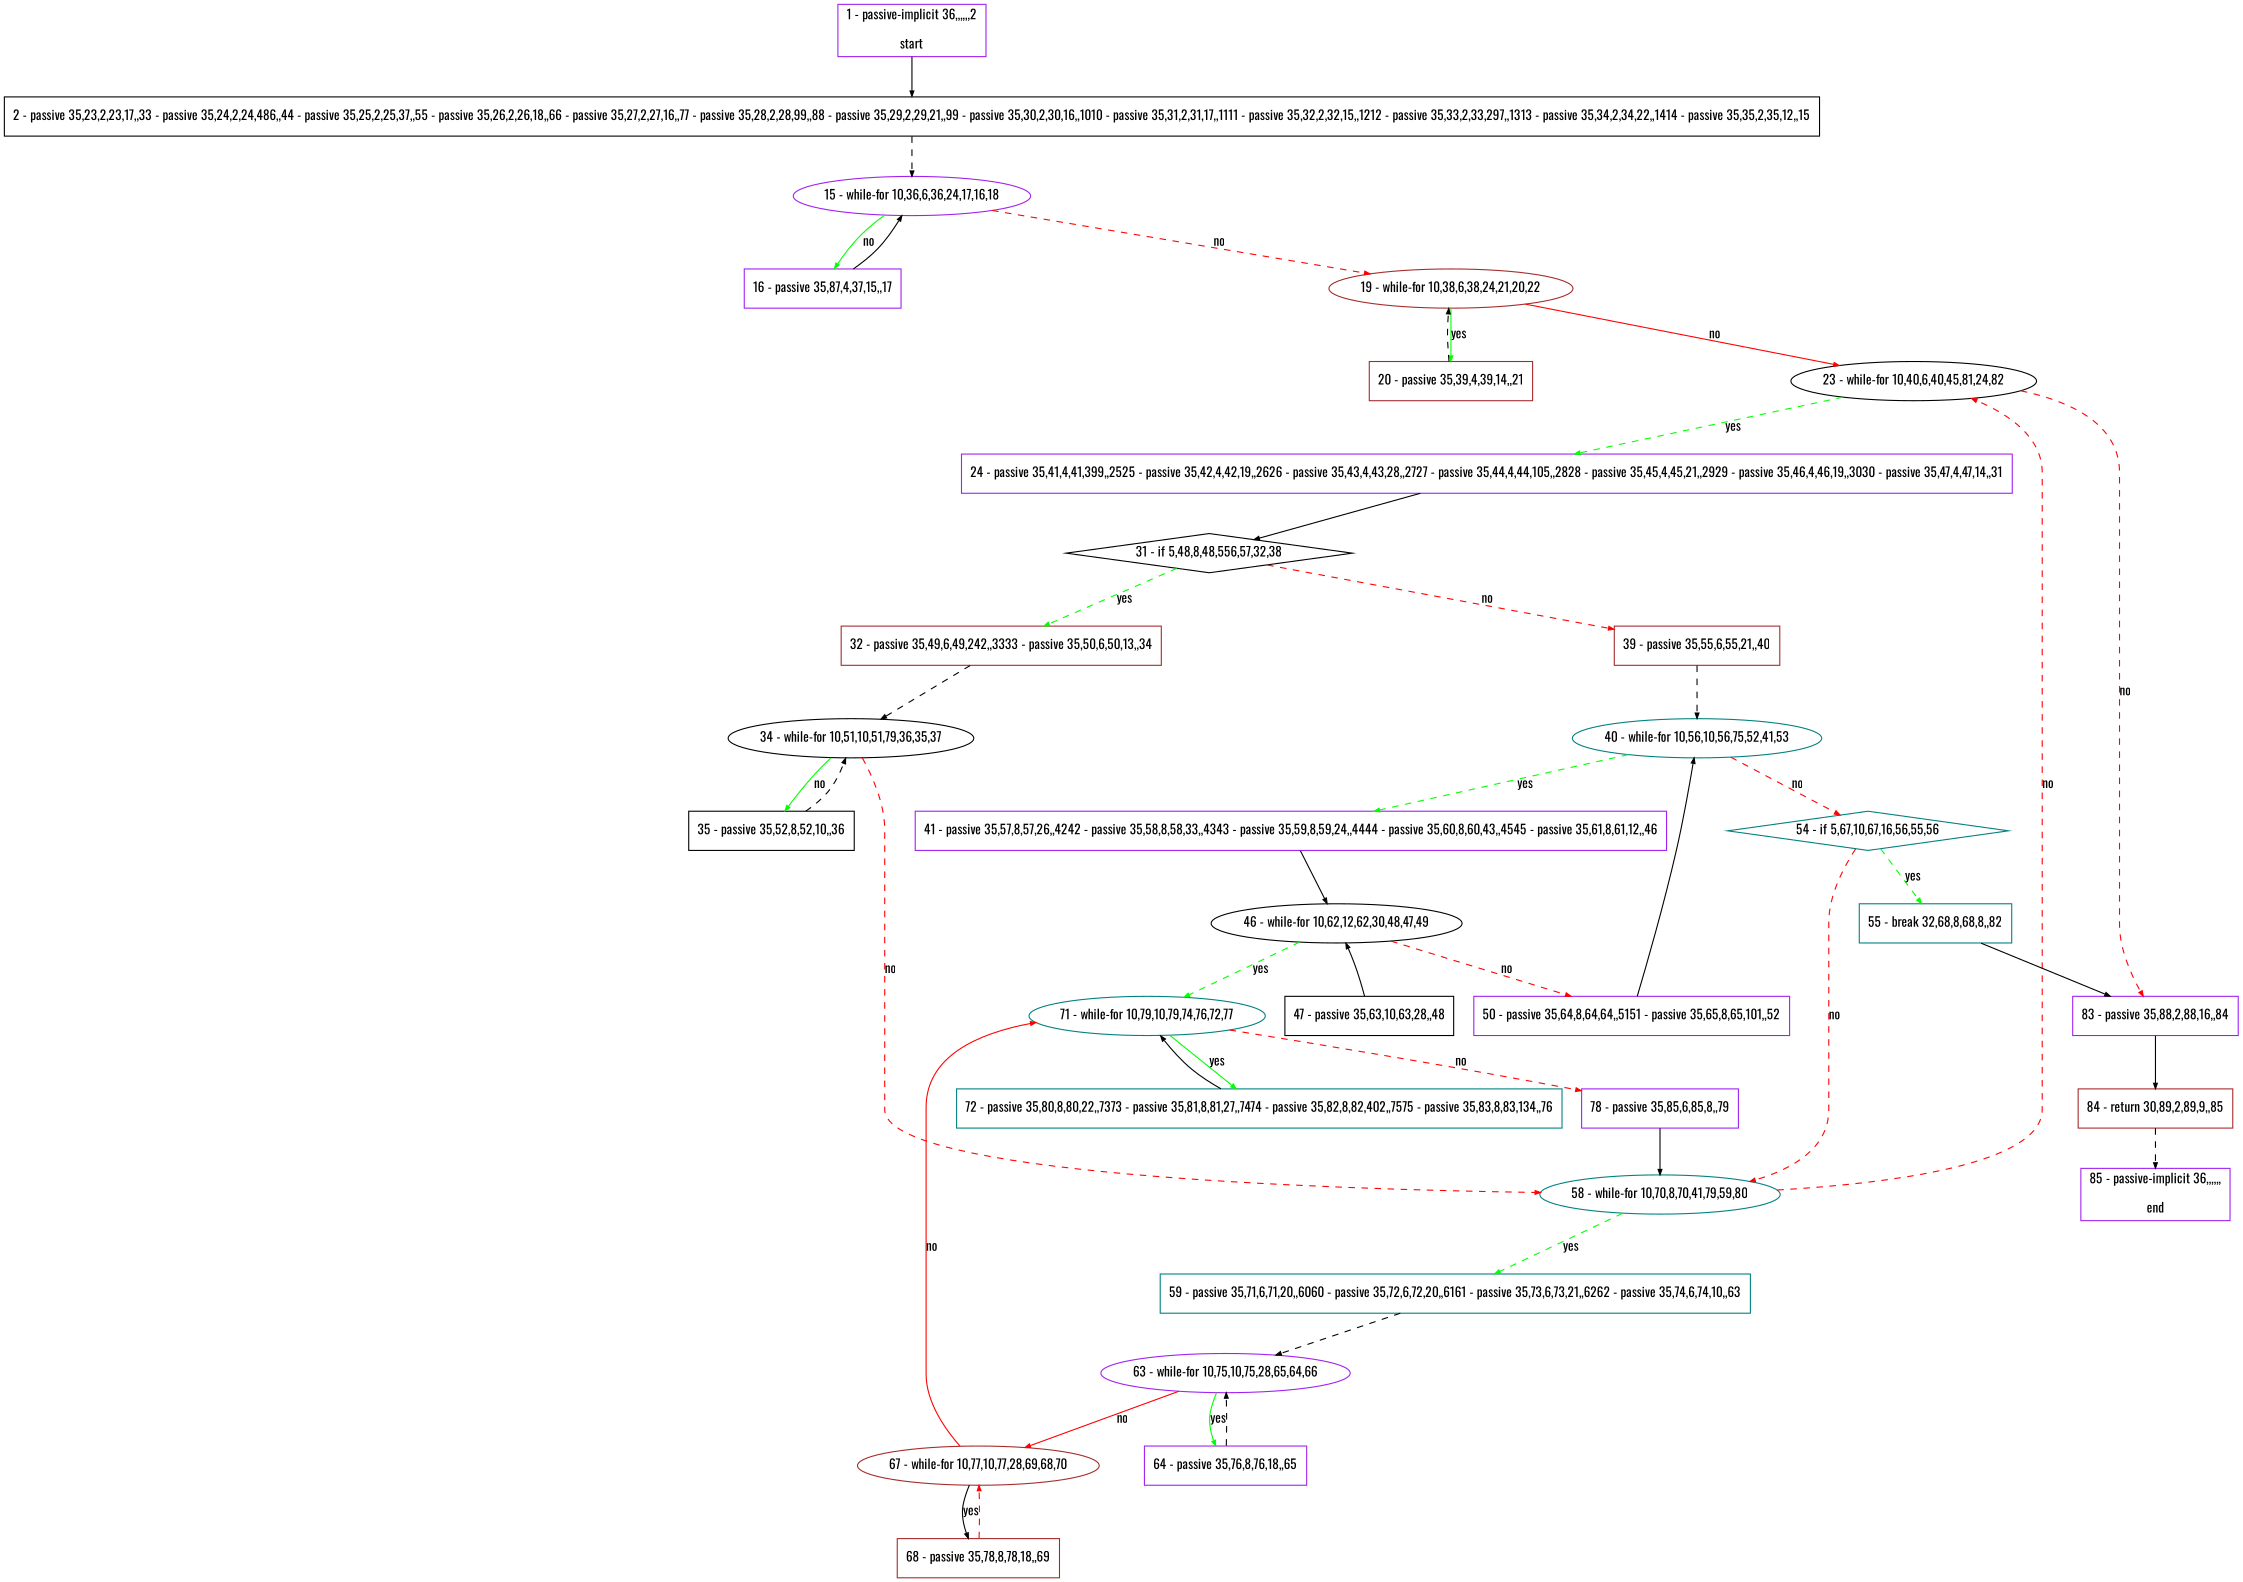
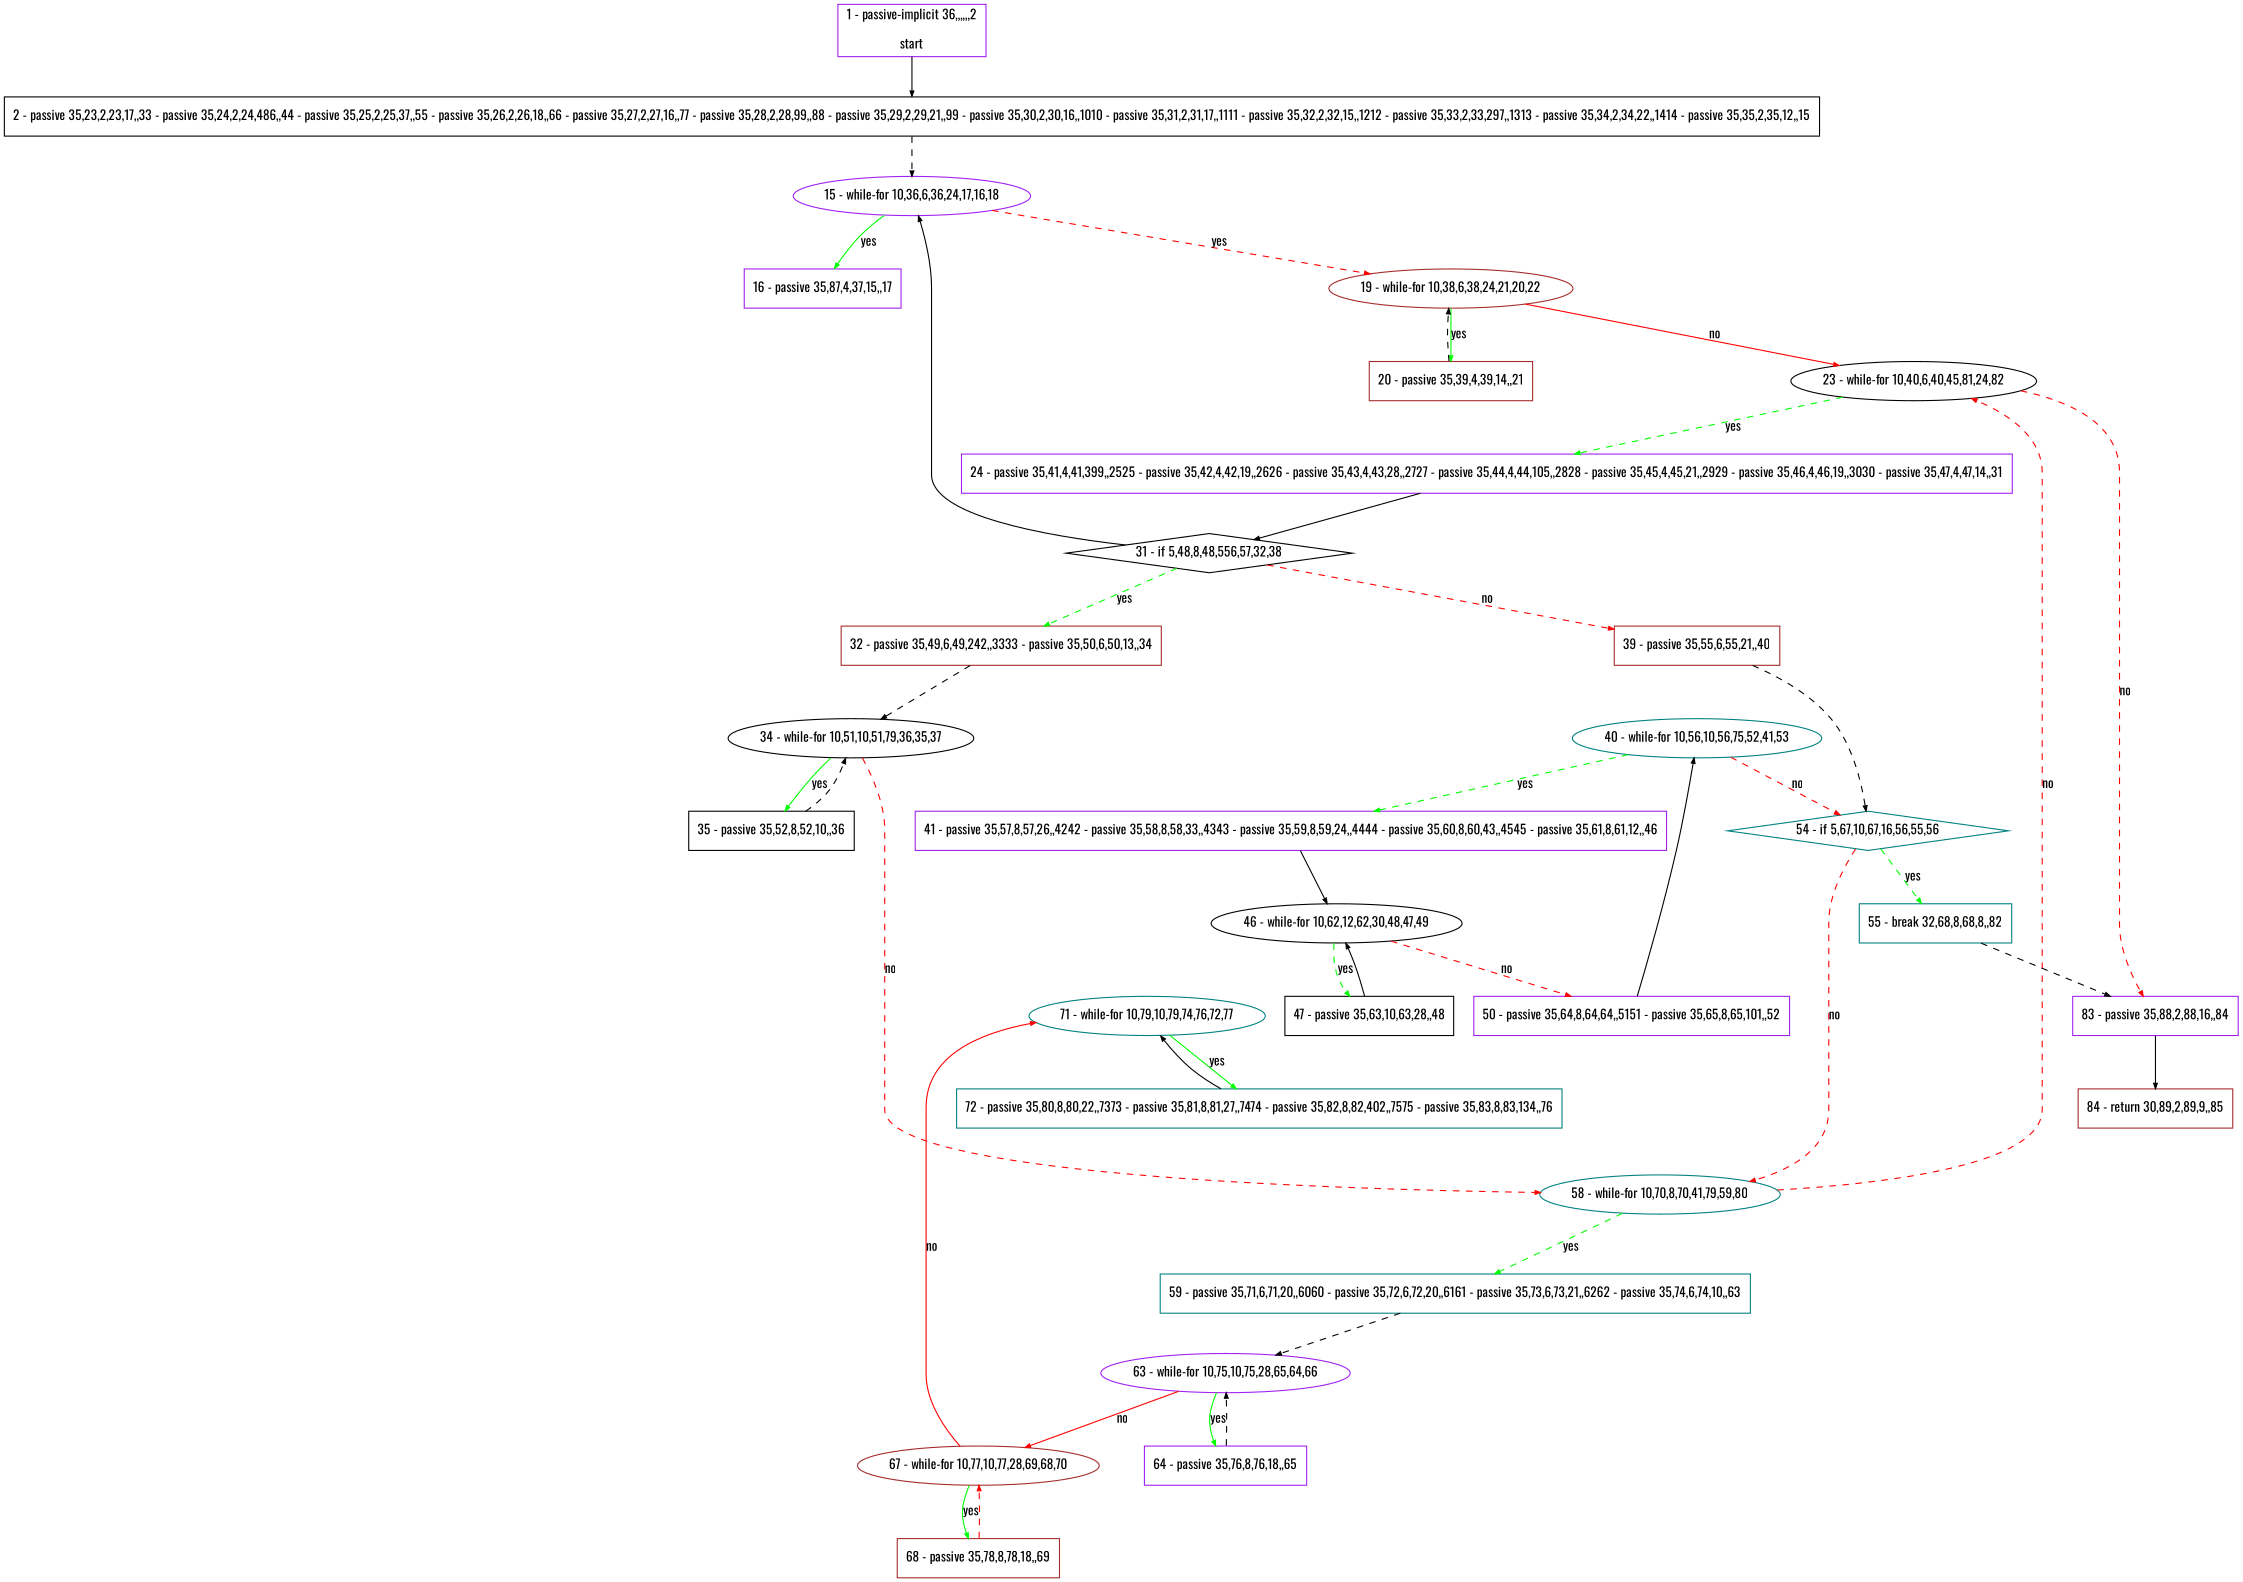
edge "15 - while-for 10,36,6,36,24,17,16,18" -> "16 - passive 35,87,4,37,15,,17": label "no" -> "yes"
edge "15 - while-for 10,36,6,36,24,17,16,18" -> "19 - while-for 10,38,6,38,24,21,20,22": label "no" -> "yes"
edge "16 - passive 35,87,4,37,15,,17" -> "15 - while-for 10,36,6,36,24,17,16,18": now "31 - if 5,48,8,48,556,57,32,38" -> "15 - while-for 10,36,6,36,24,17,16,18"
edge "39 - passive 35,55,6,55,21,,40" -> "40 - while-for 10,56,10,56,75,52,41,53": now "39 - passive 35,55,6,55,21,,40" -> "54 - if 5,67,10,67,16,56,55,56"
edge "34 - while-for 10,51,10,51,79,36,35,37" -> "35 - passive 35,52,8,52,10,,36": label "no" -> "yes"
edge "46 - while-for 10,62,12,62,30,48,47,49" -> "71 - while-for 10,79,10,79,74,76,72,77": now "46 - while-for 10,62,12,62,30,48,47,49" -> "47 - passive 35,63,10,63,28,,48"
edge "55 - break 32,68,8,68,8,,82" -> "83 - passive 35,88,2,88,16,,84": style solid -> dashed
node "78 - passive 35,85,6,85,8,,79": removed
node "85 - passive-implicit 36,,,,,, end": removed
edge "67 - while-for 10,77,10,77,28,69,68,70" -> "68 - passive 35,78,8,78,18,,69": color #000000 -> #00ff00
